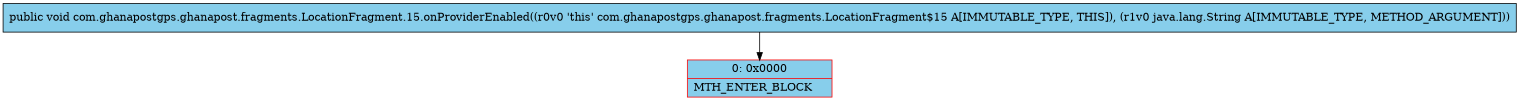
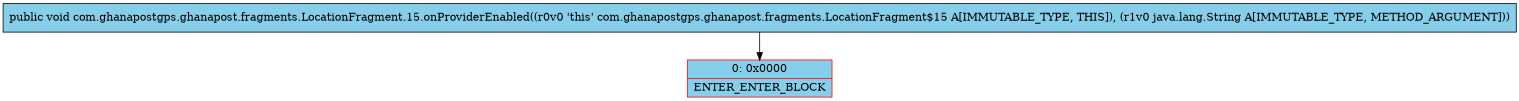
node "0: 0x0000": text "MTH_ENTER_BLOCK" -> "ENTER_ENTER_BLOCK"
